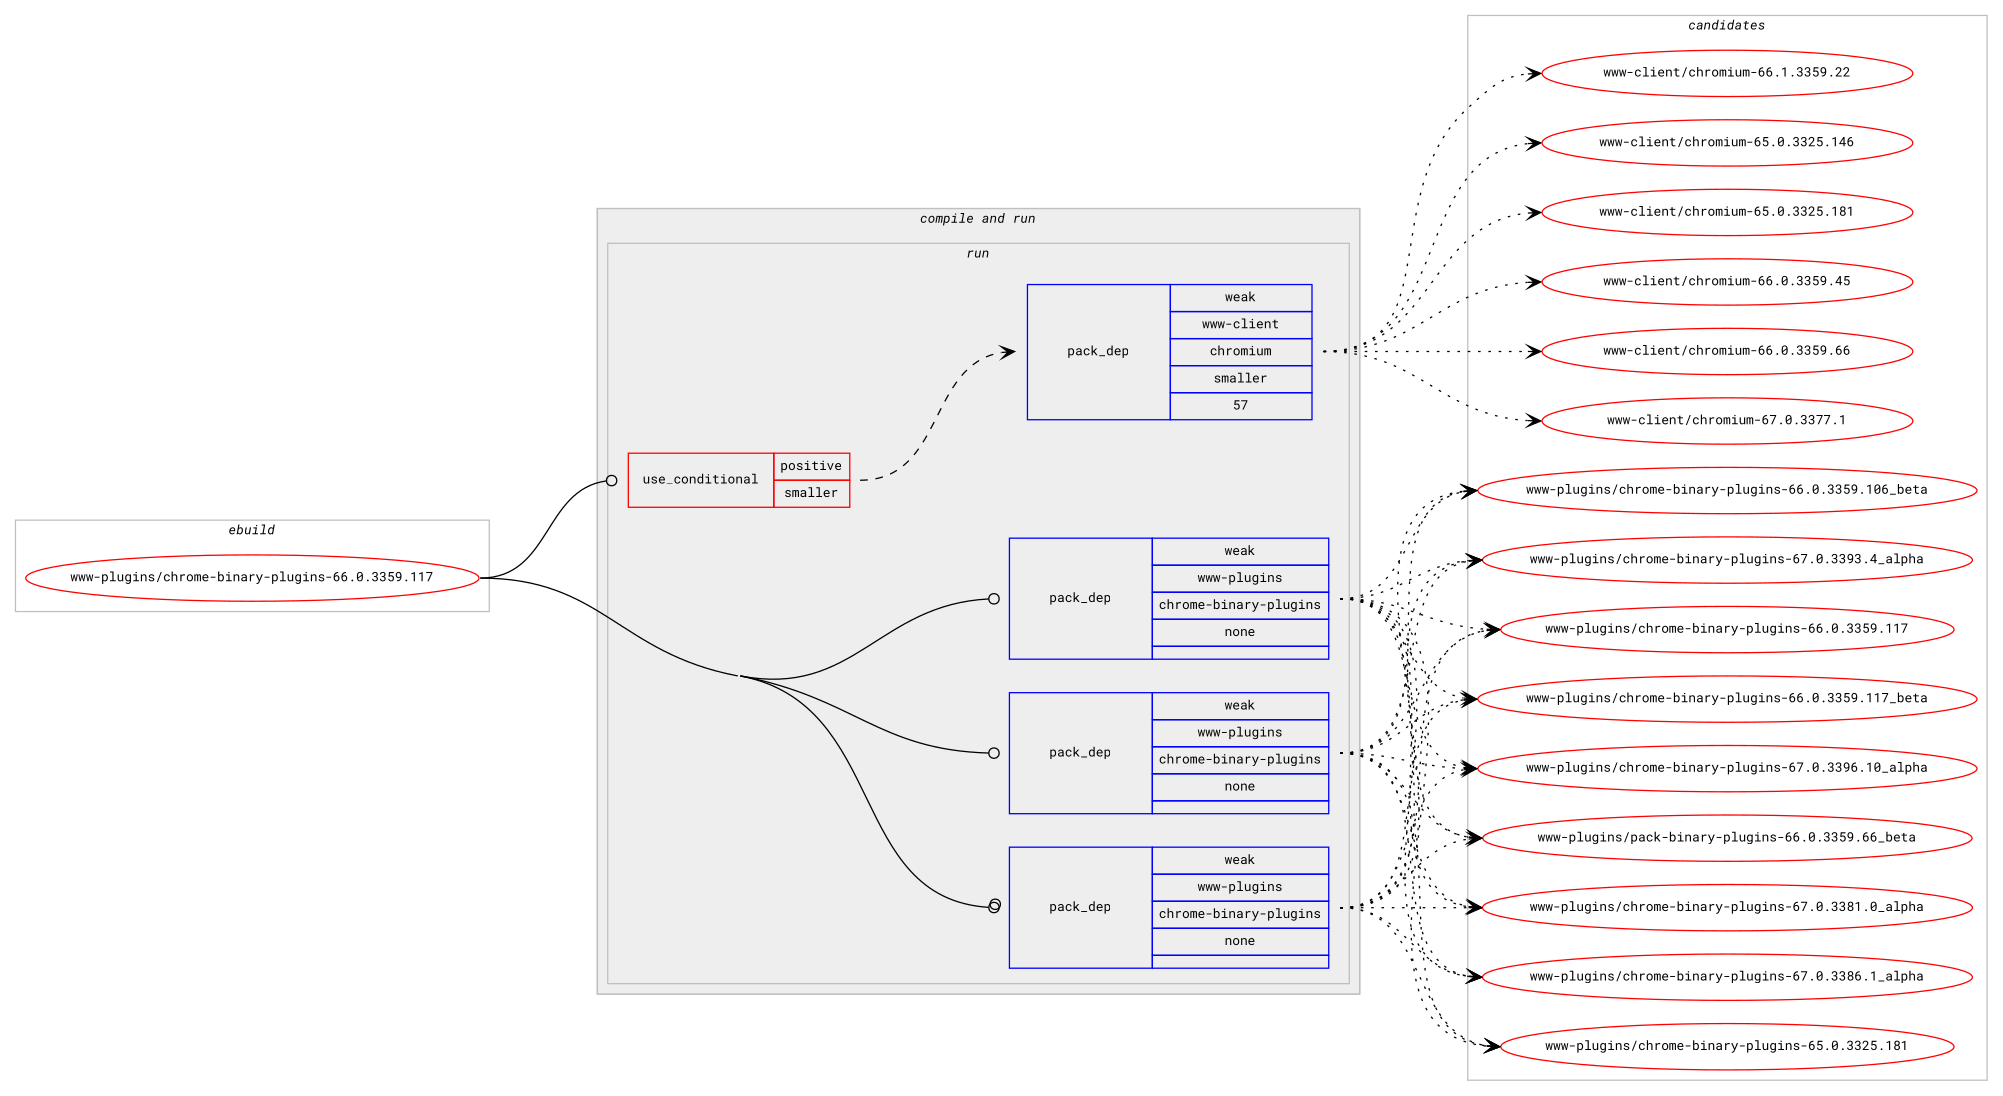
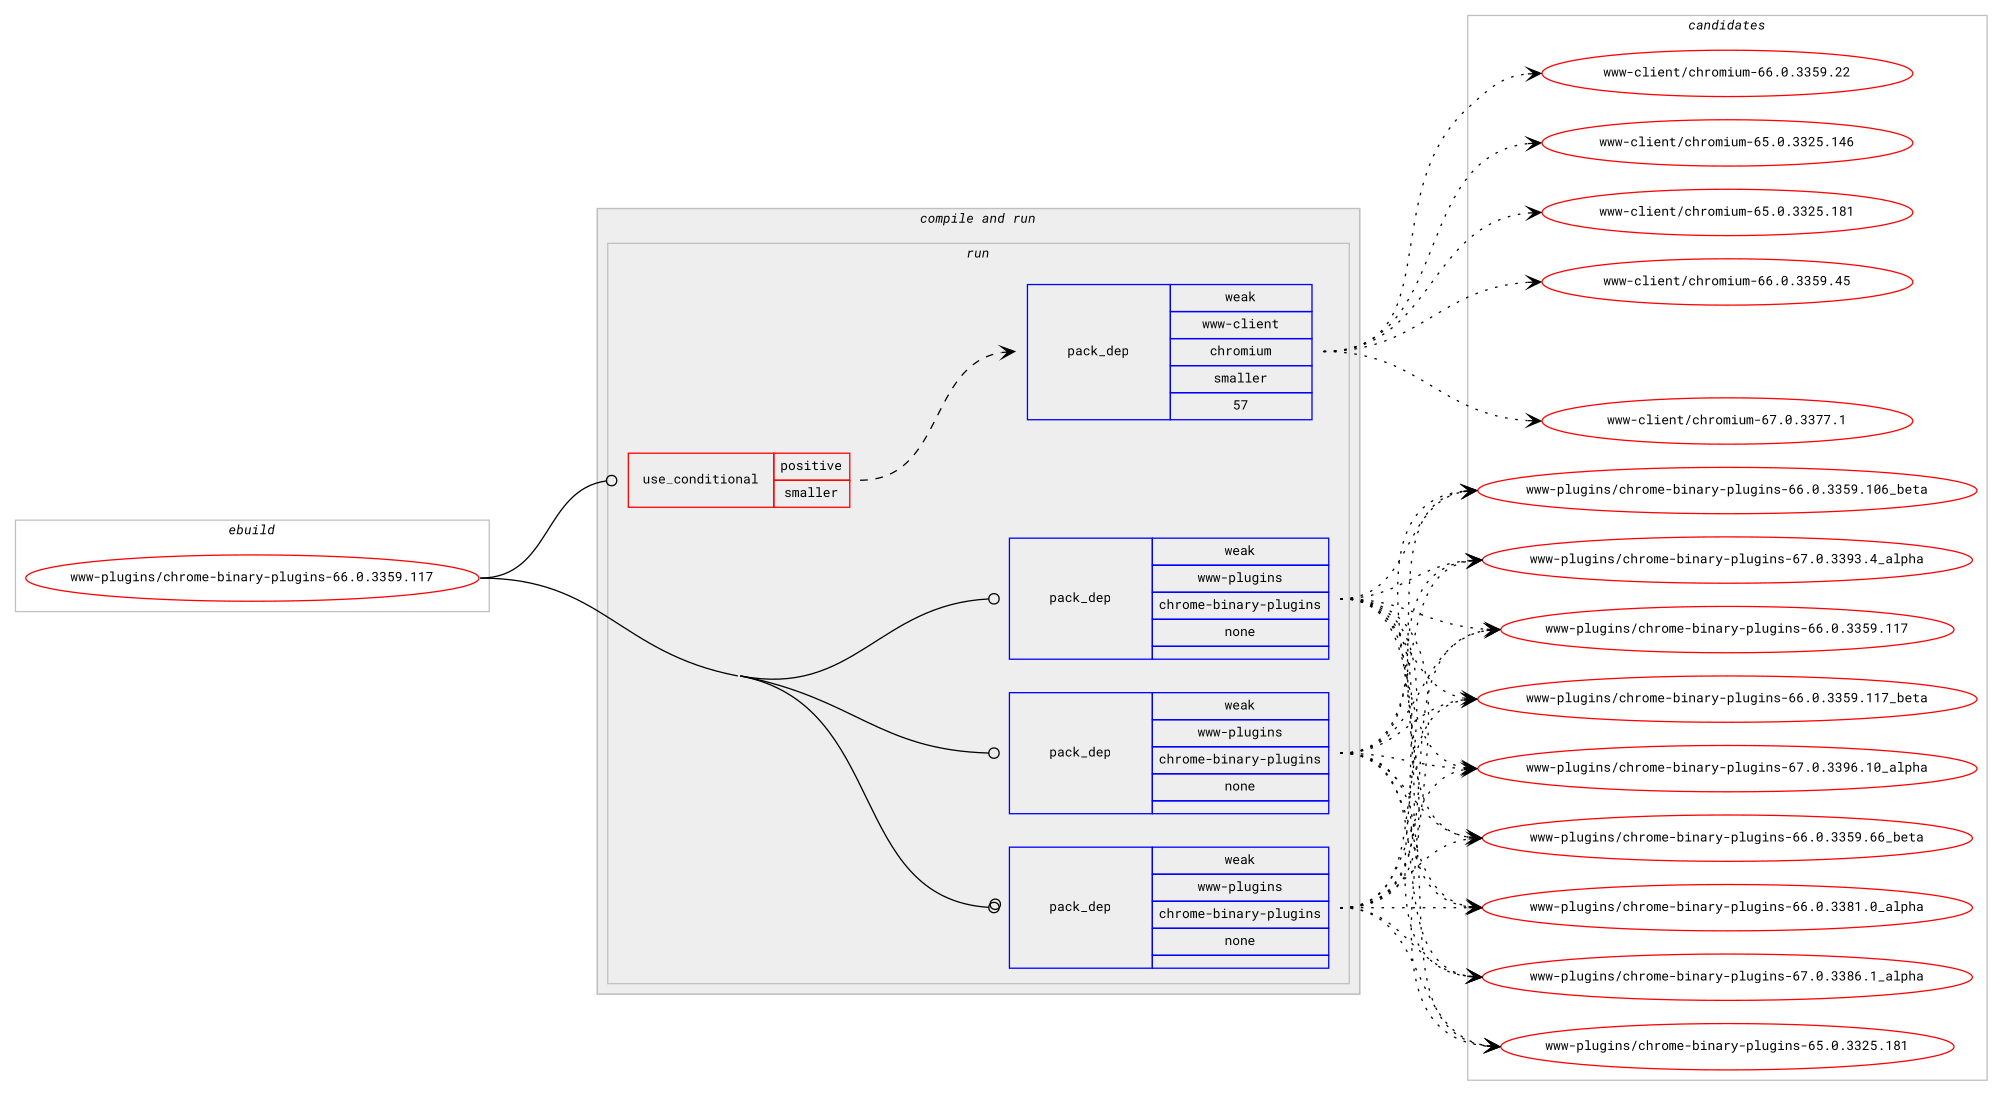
node "www-client/chromium-66.1.3359.22": label "www-client/chromium-66.1.3359.22" -> "www-client/chromium-66.0.3359.22"
node "www-client/chromium-66.0.3359.66": removed
node "www-plugins/pack-binary-plugins-66.0.3359.66_beta": label "www-plugins/pack-binary-plugins-66.0.3359.66_beta" -> "www-plugins/chrome-binary-plugins-66.0.3359.66_beta"
node "www-plugins/chrome-binary-plugins-67.0.3381.0_alpha": label "www-plugins/chrome-binary-plugins-67.0.3381.0_alpha" -> "www-plugins/chrome-binary-plugins-66.0.3381.0_alpha"
